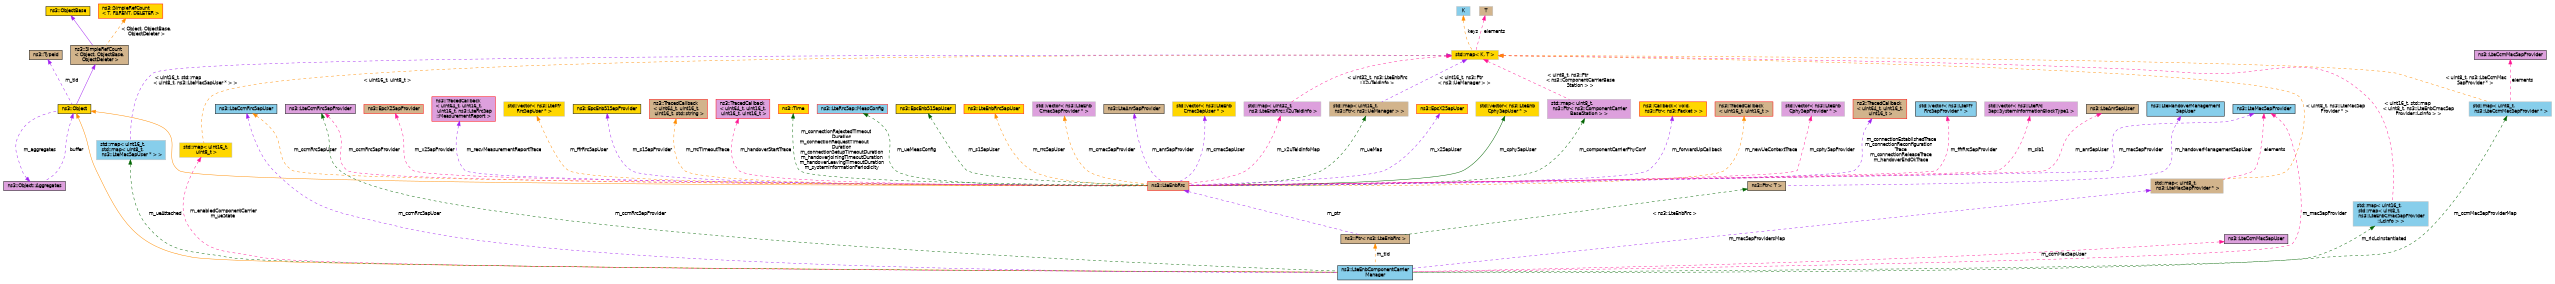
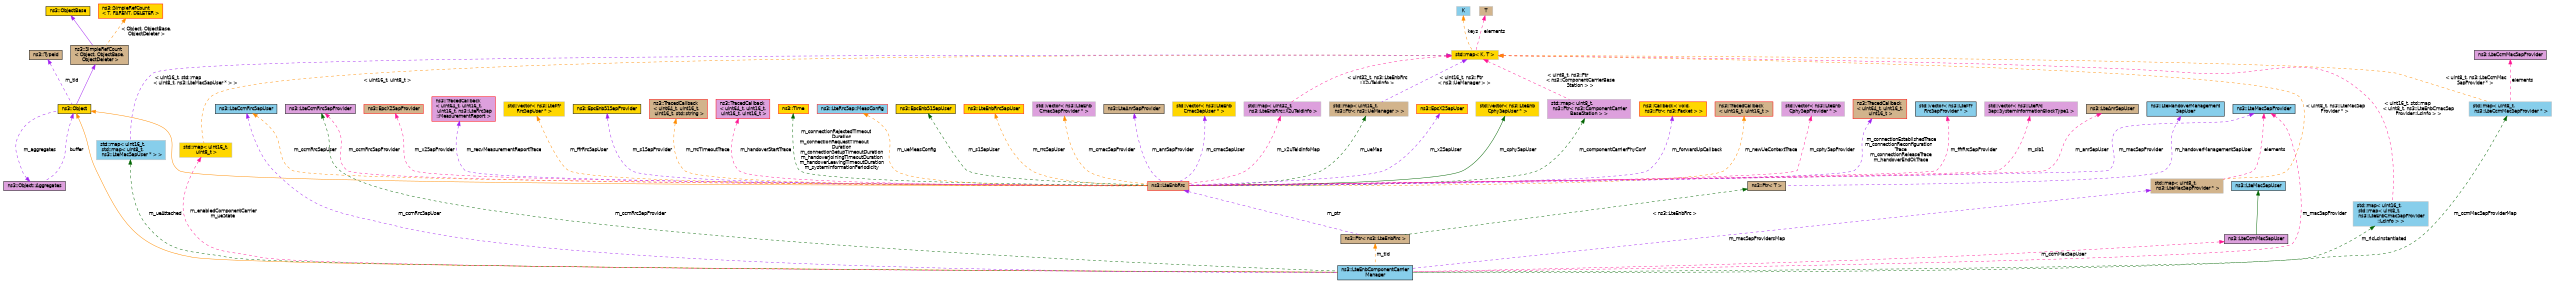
edge "ns3::LteEnbRrc" -> "ns3::LteRrcSap::MeasConfig": color darkgreen -> darkorange
node "ns3::LteMacSapUser": added
